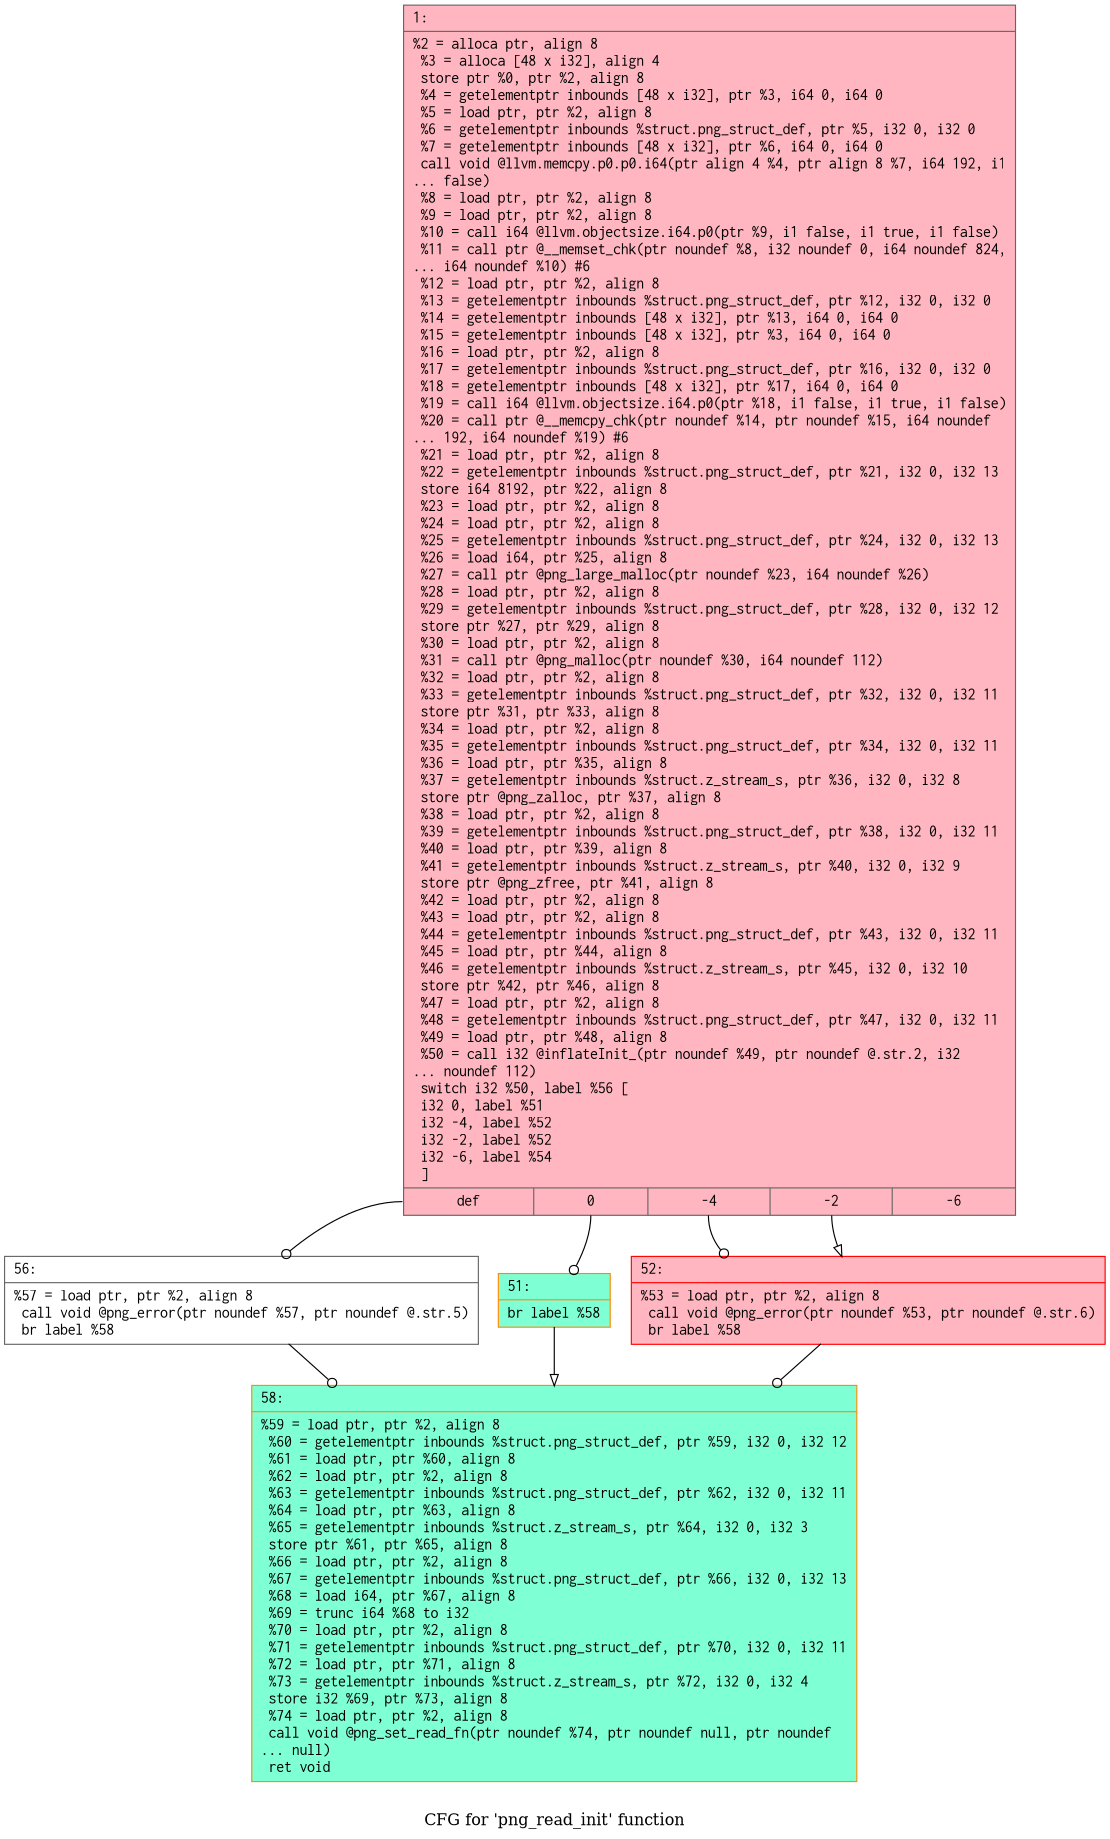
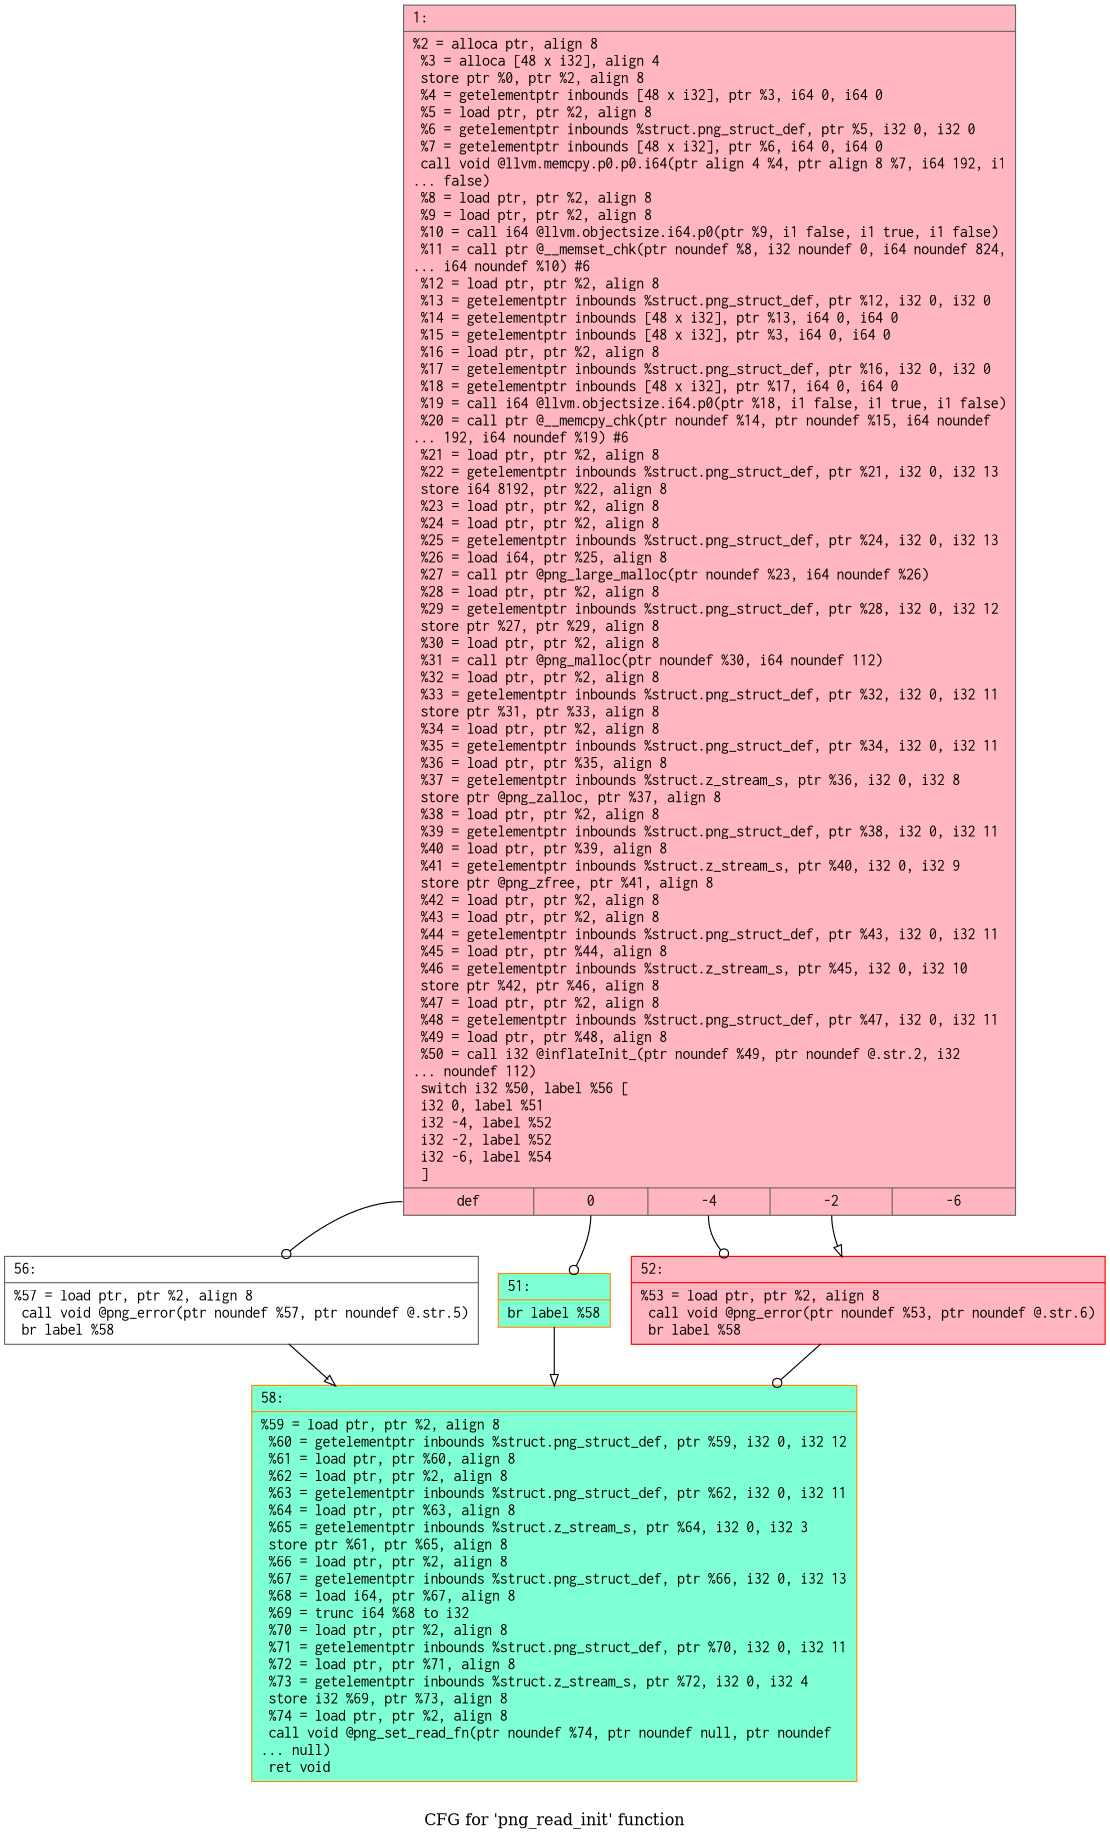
edge "56:" -> "58:": arrowhead odot -> onormal
